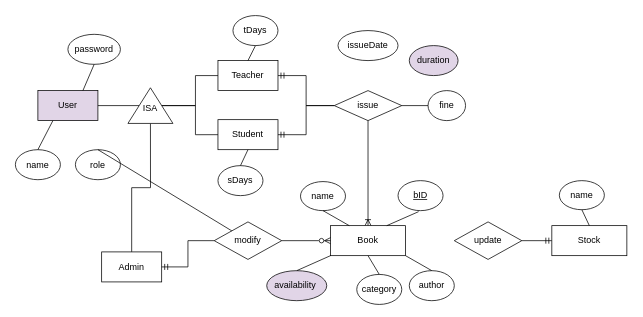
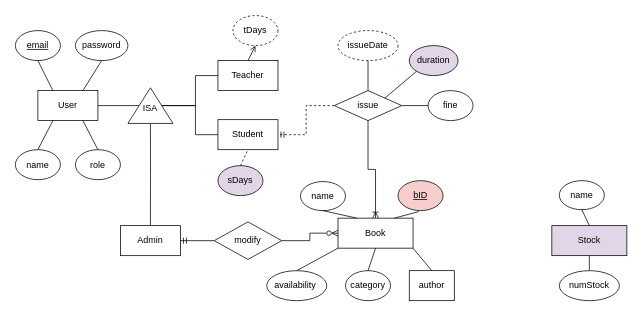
node "tDays": style solid -> dashed
node "email": added
node "issueDate": style solid -> dashed
edge "tDays" -- "Teacher": arrowhead none -> open
node "password": moved (94, 49) -> (102, 45)
edge "issue" -> "Teacher": removed
edge "issueDate" -- "issue": added
edge "email" -- "User": added
edge "duration" -- "issue": added
node "User": fillcolor #e1d5e7 -> #ffffff
node "fine": size 38x30 -> 45x30
edge "issue" -> "Student": style solid -> dashed
edge "Student" -- "sDays": style solid -> dashed
node "sDays": fillcolor #ffffff -> #e1d5e7
edge "role" -- "modify": now "role" -- "User"
node "bID": fillcolor #ffffff -> #f8cecc
node "Book": moved (368, 240) -> (375, 233)
node "update": removed
edge "update" -> "Stock": removed
node "Stock": fillcolor #ffffff -> #e1d5e7
edge "Stock" -- "numStock": added
node "Admin": moved (132, 267) -> (150, 240)
node "availability": fillcolor #e1d5e7 -> #ffffff
node "author": shape ellipse -> rectangle
node "numStock": added
node "category": moved (379, 289) -> (368, 285)
